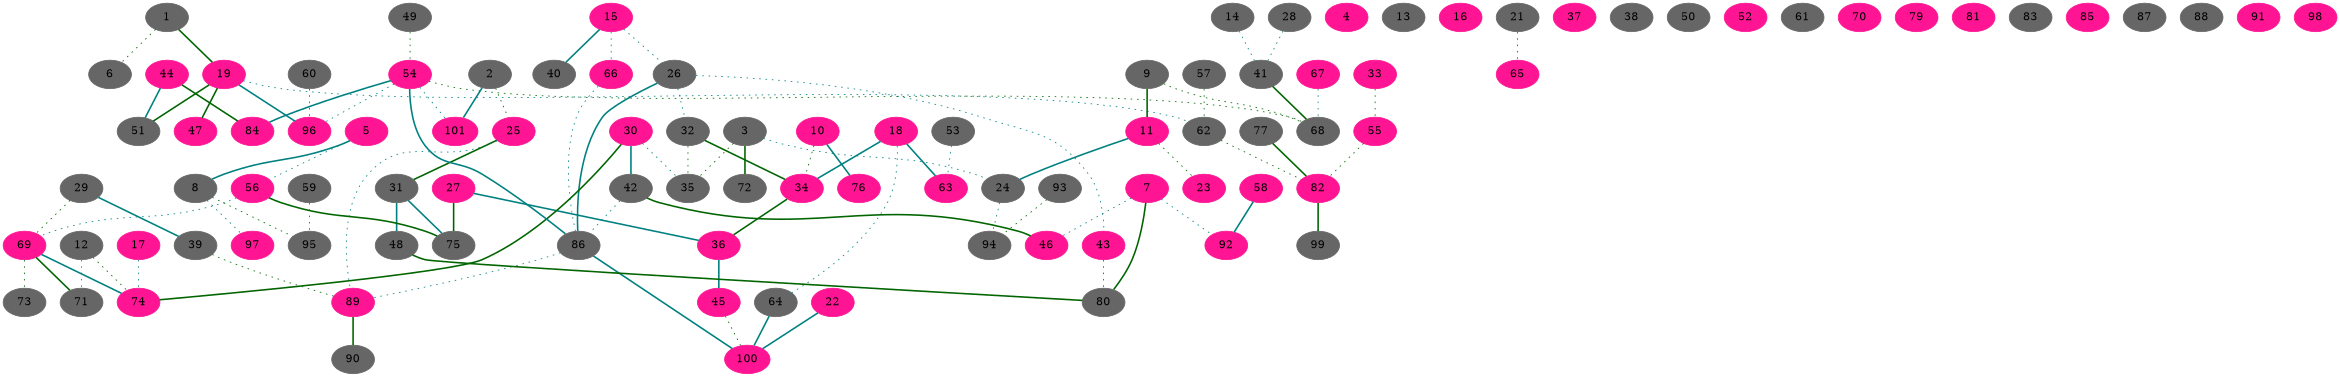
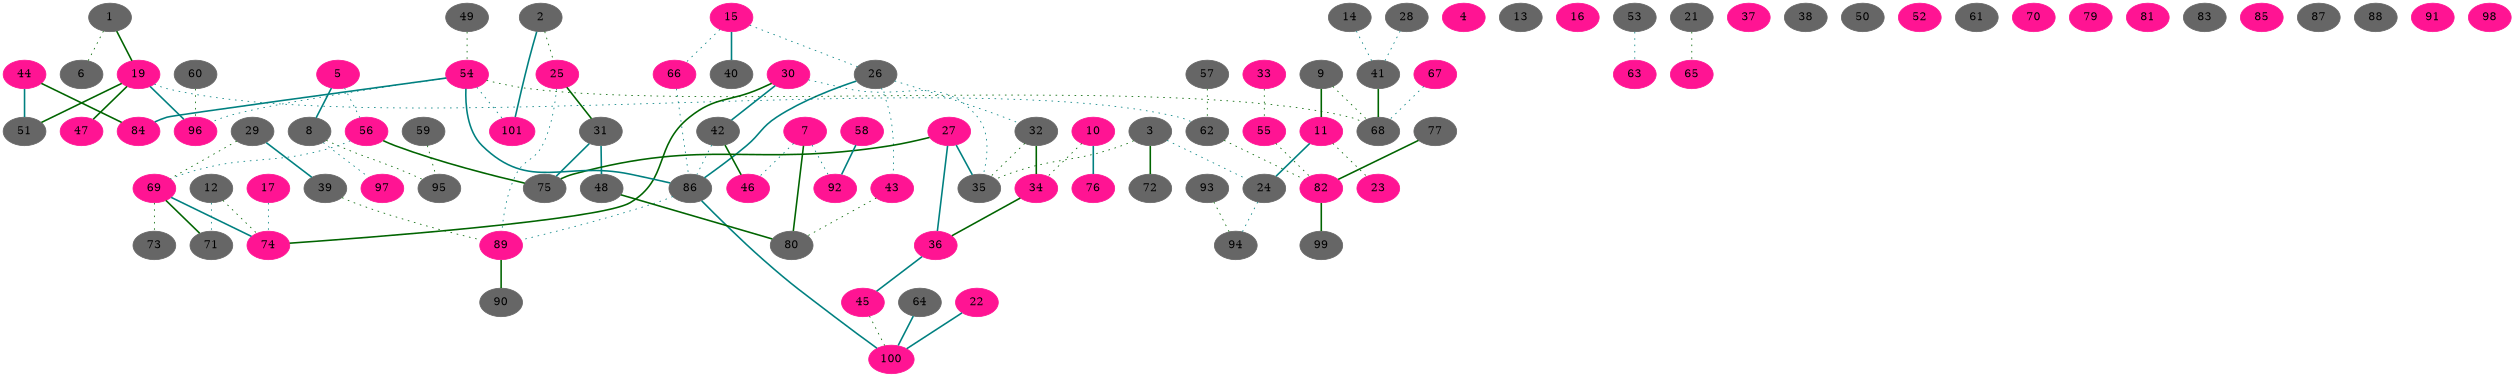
node "18": removed
edge "27" -- "35": added
